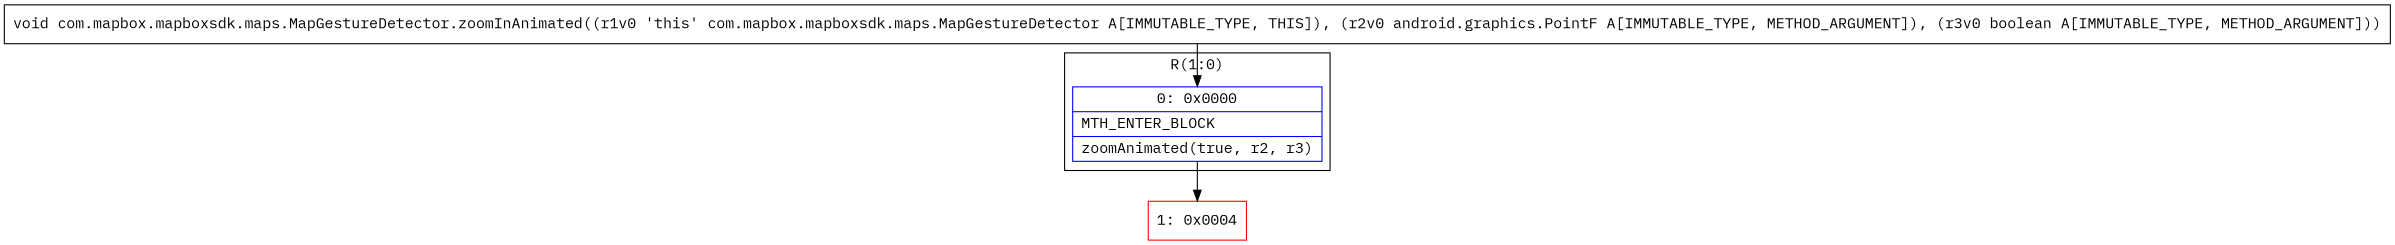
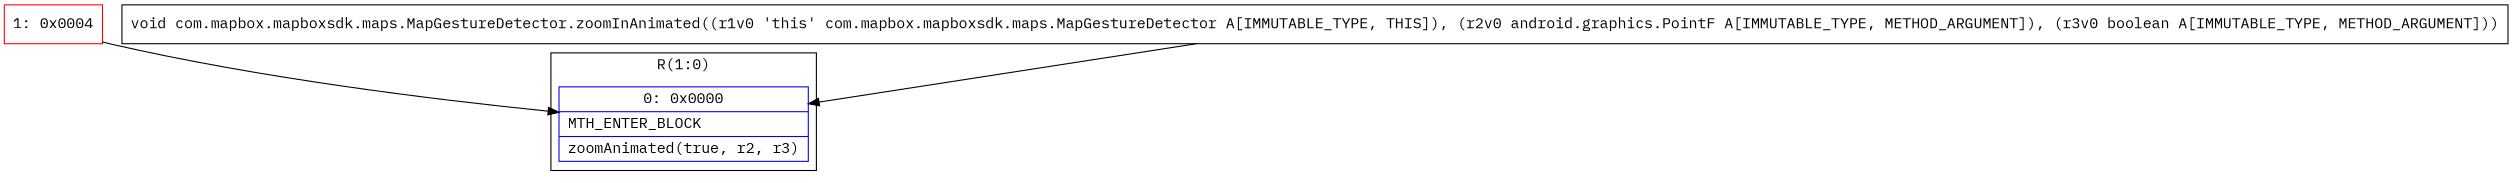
edge "0: 0x0000" -> "1: 0x0004": reversed
